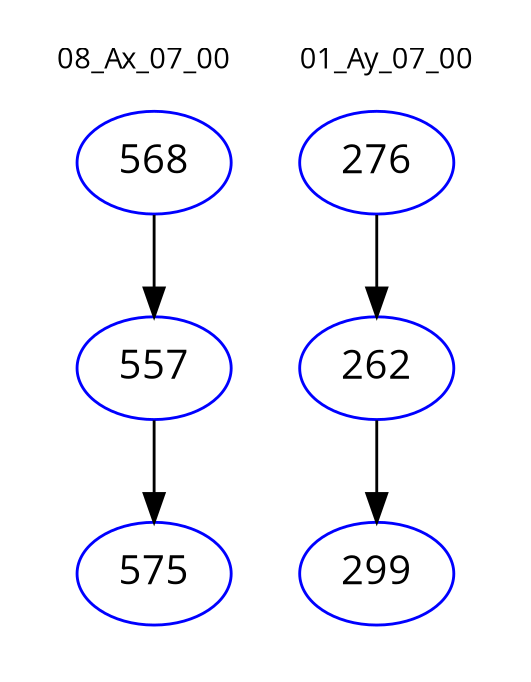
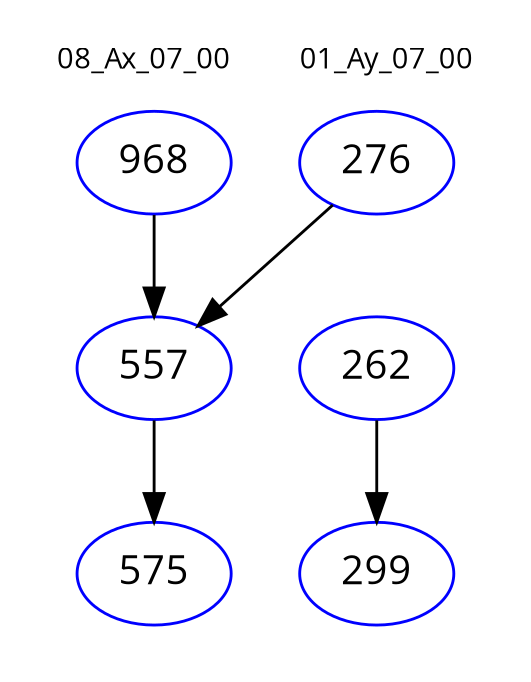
node "568": label "568" -> "968"
edge "276" -> "262": now "276" -> "557"
